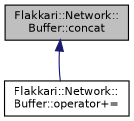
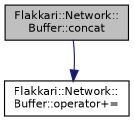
edge "Flakkari::Network:: Buffer::operator+=" -> "Flakkari::Network:: Buffer::concat": reversed
